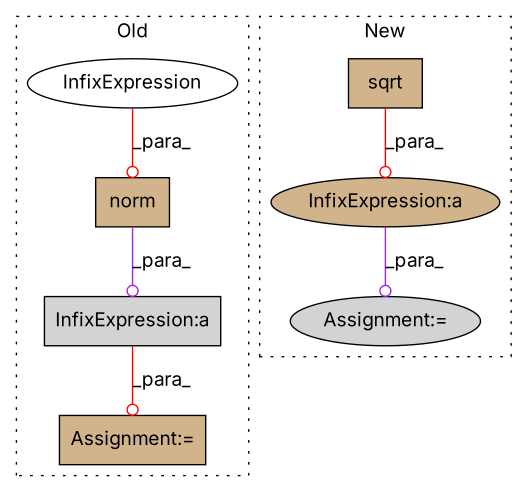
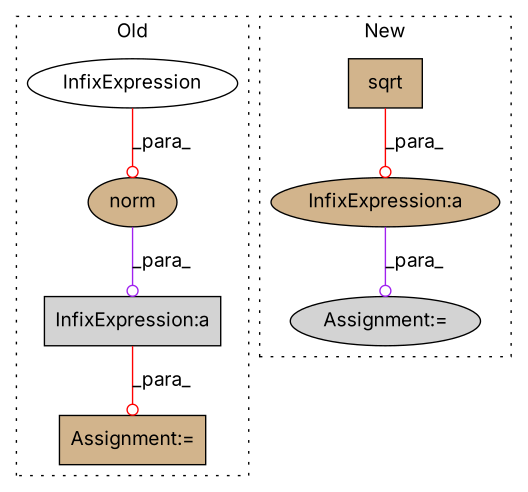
node "norm": shape box -> ellipse
